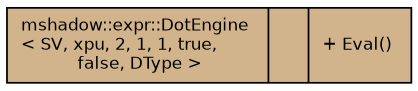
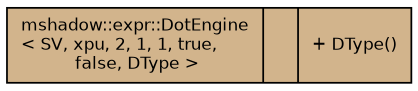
node "mshadow::expr::DotEngine": text "+ Eval()" -> "+ DType()"
